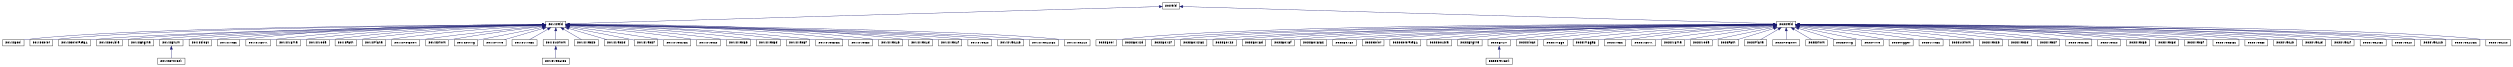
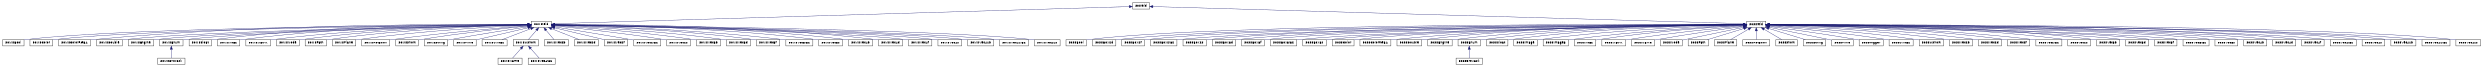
edge "SoMFName" -> "SoMField": now "SoMFName" -> "SoMFUShort"
